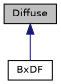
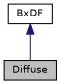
edge "BxDF" -> "Diffuse": reversed
